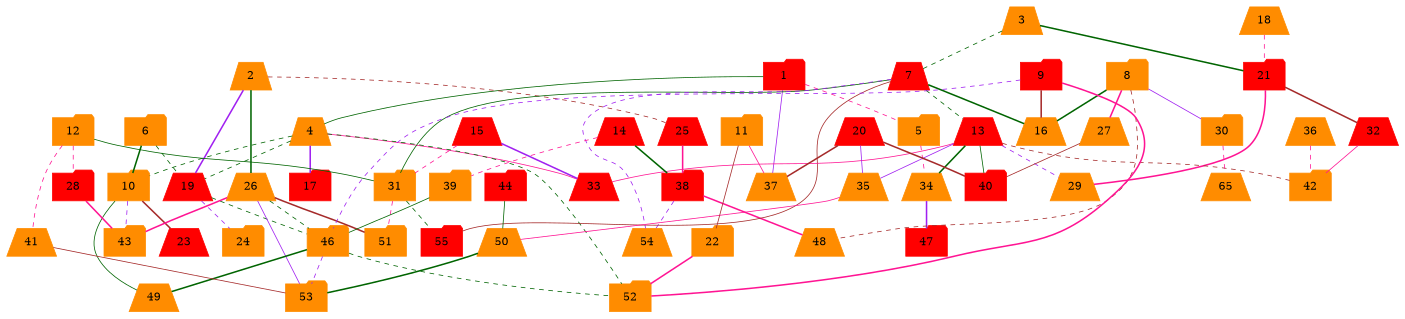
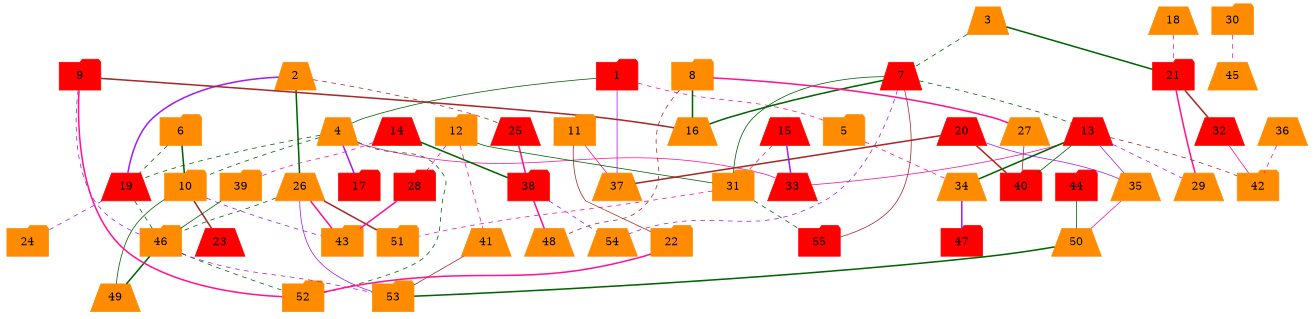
edge "8" -- "30": removed
node "65": label "65" -> "45"
